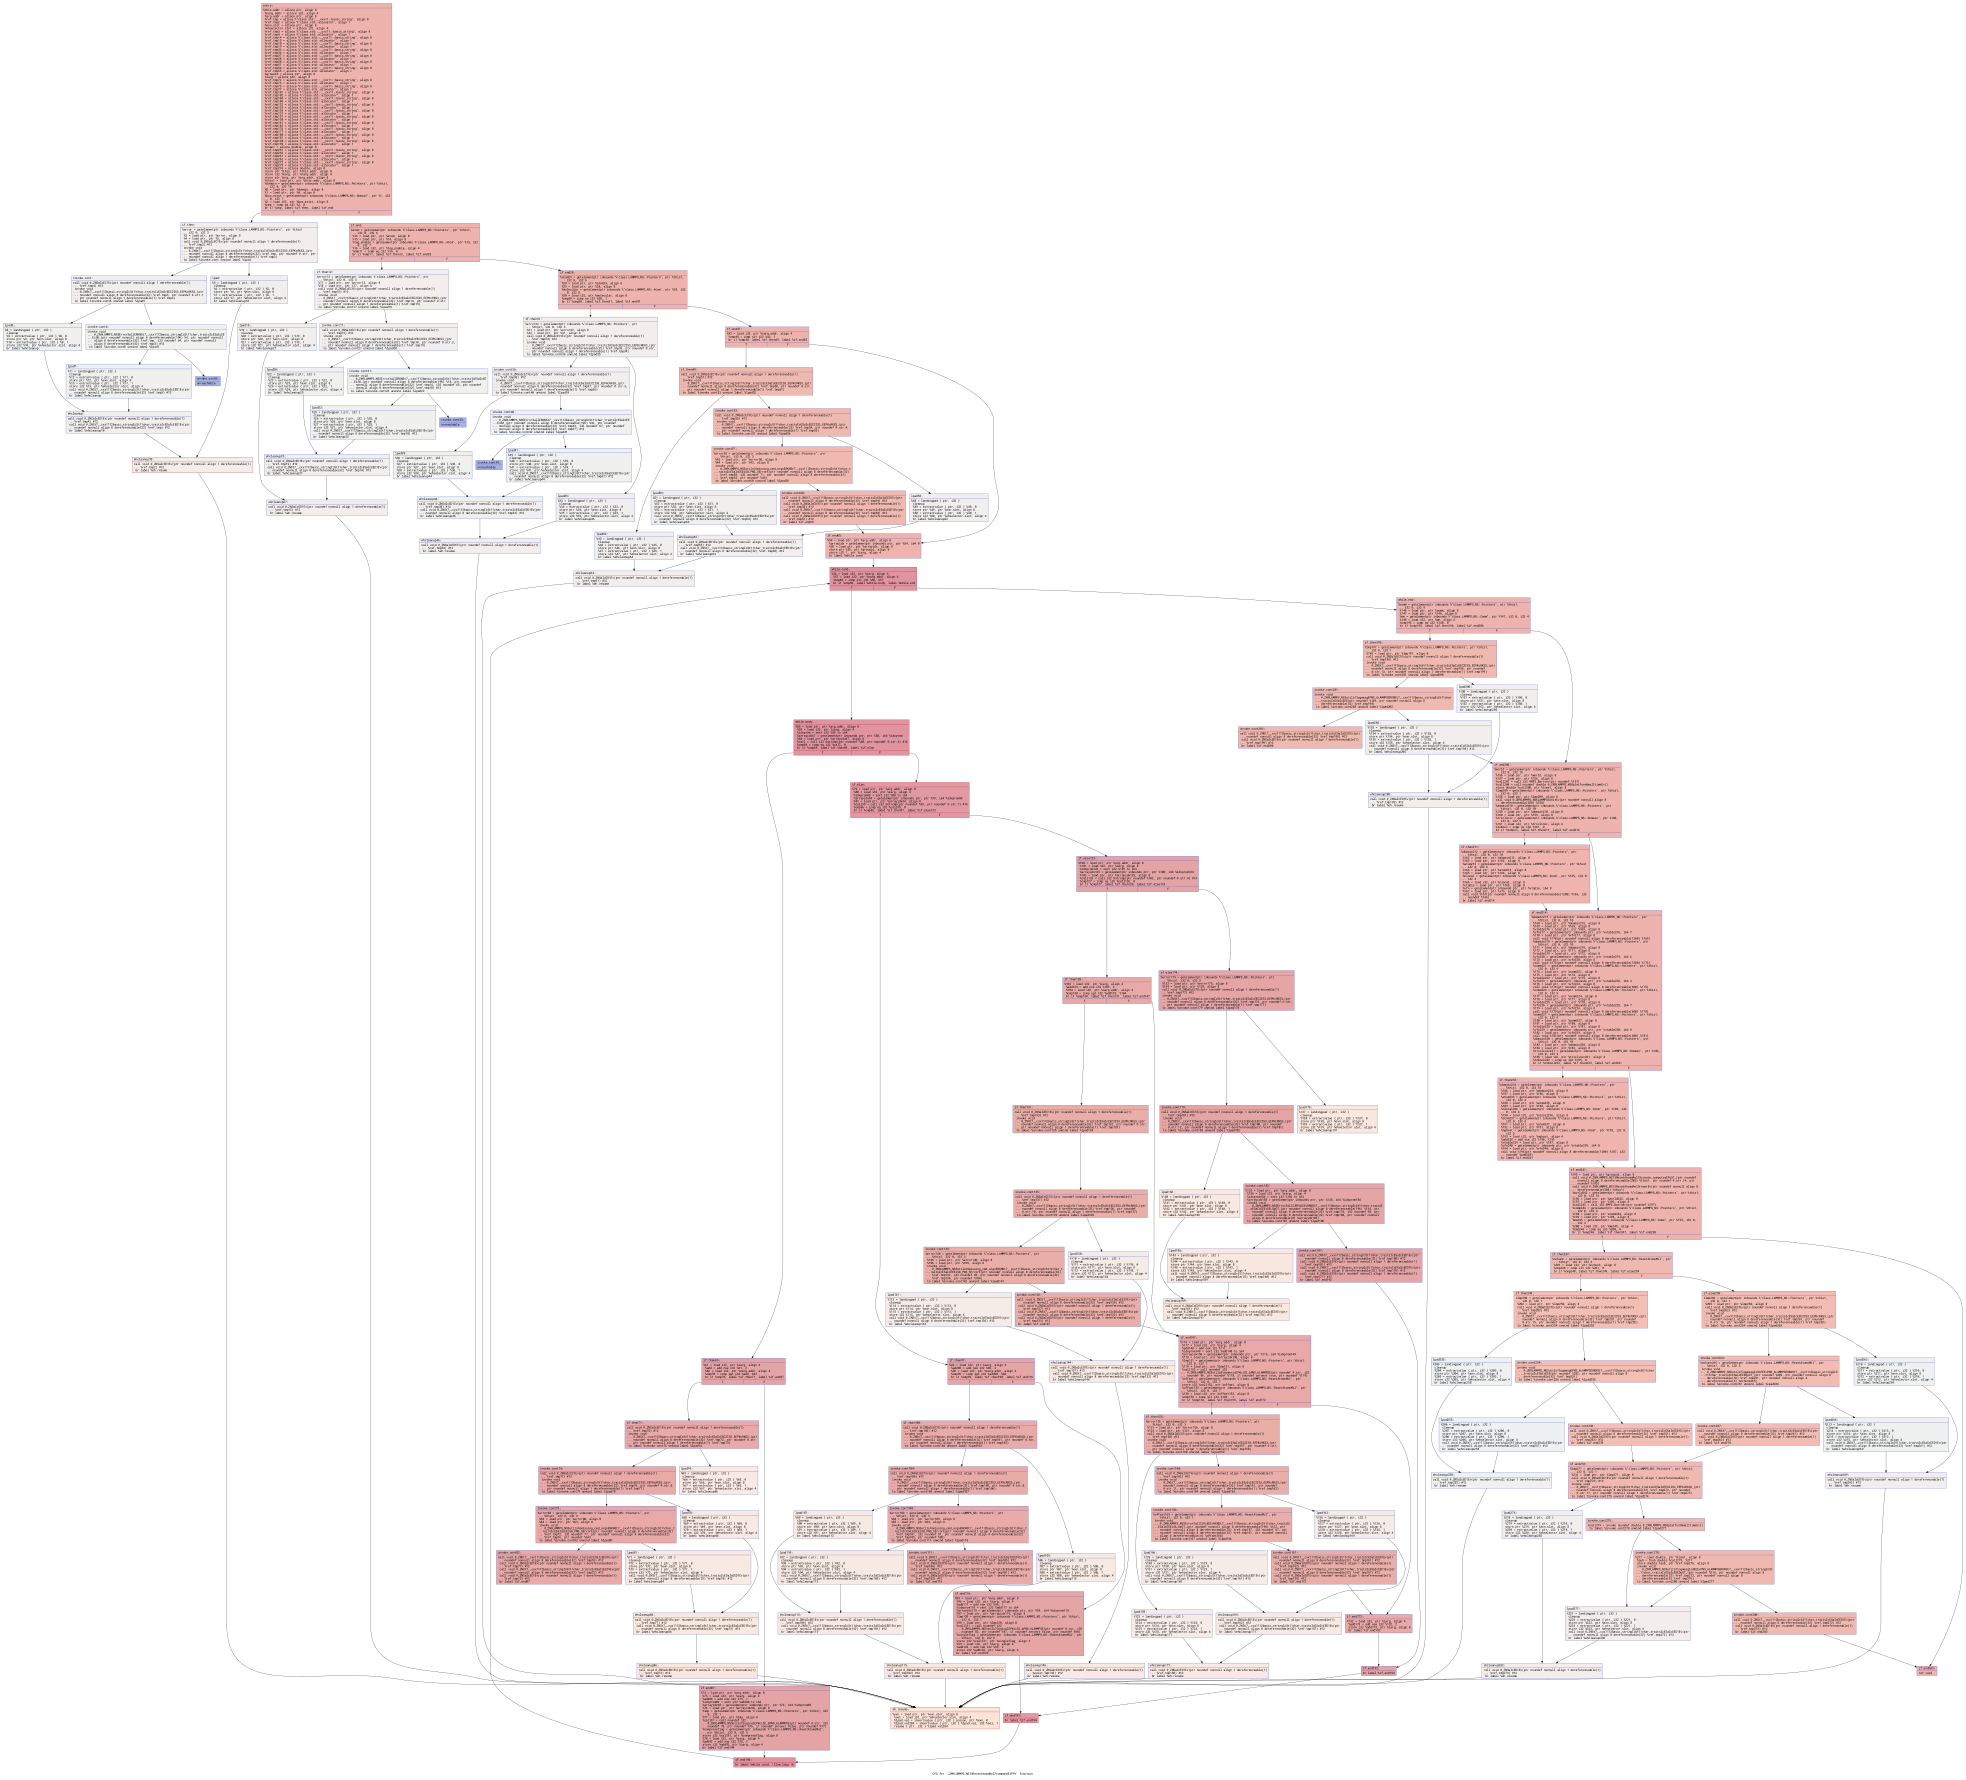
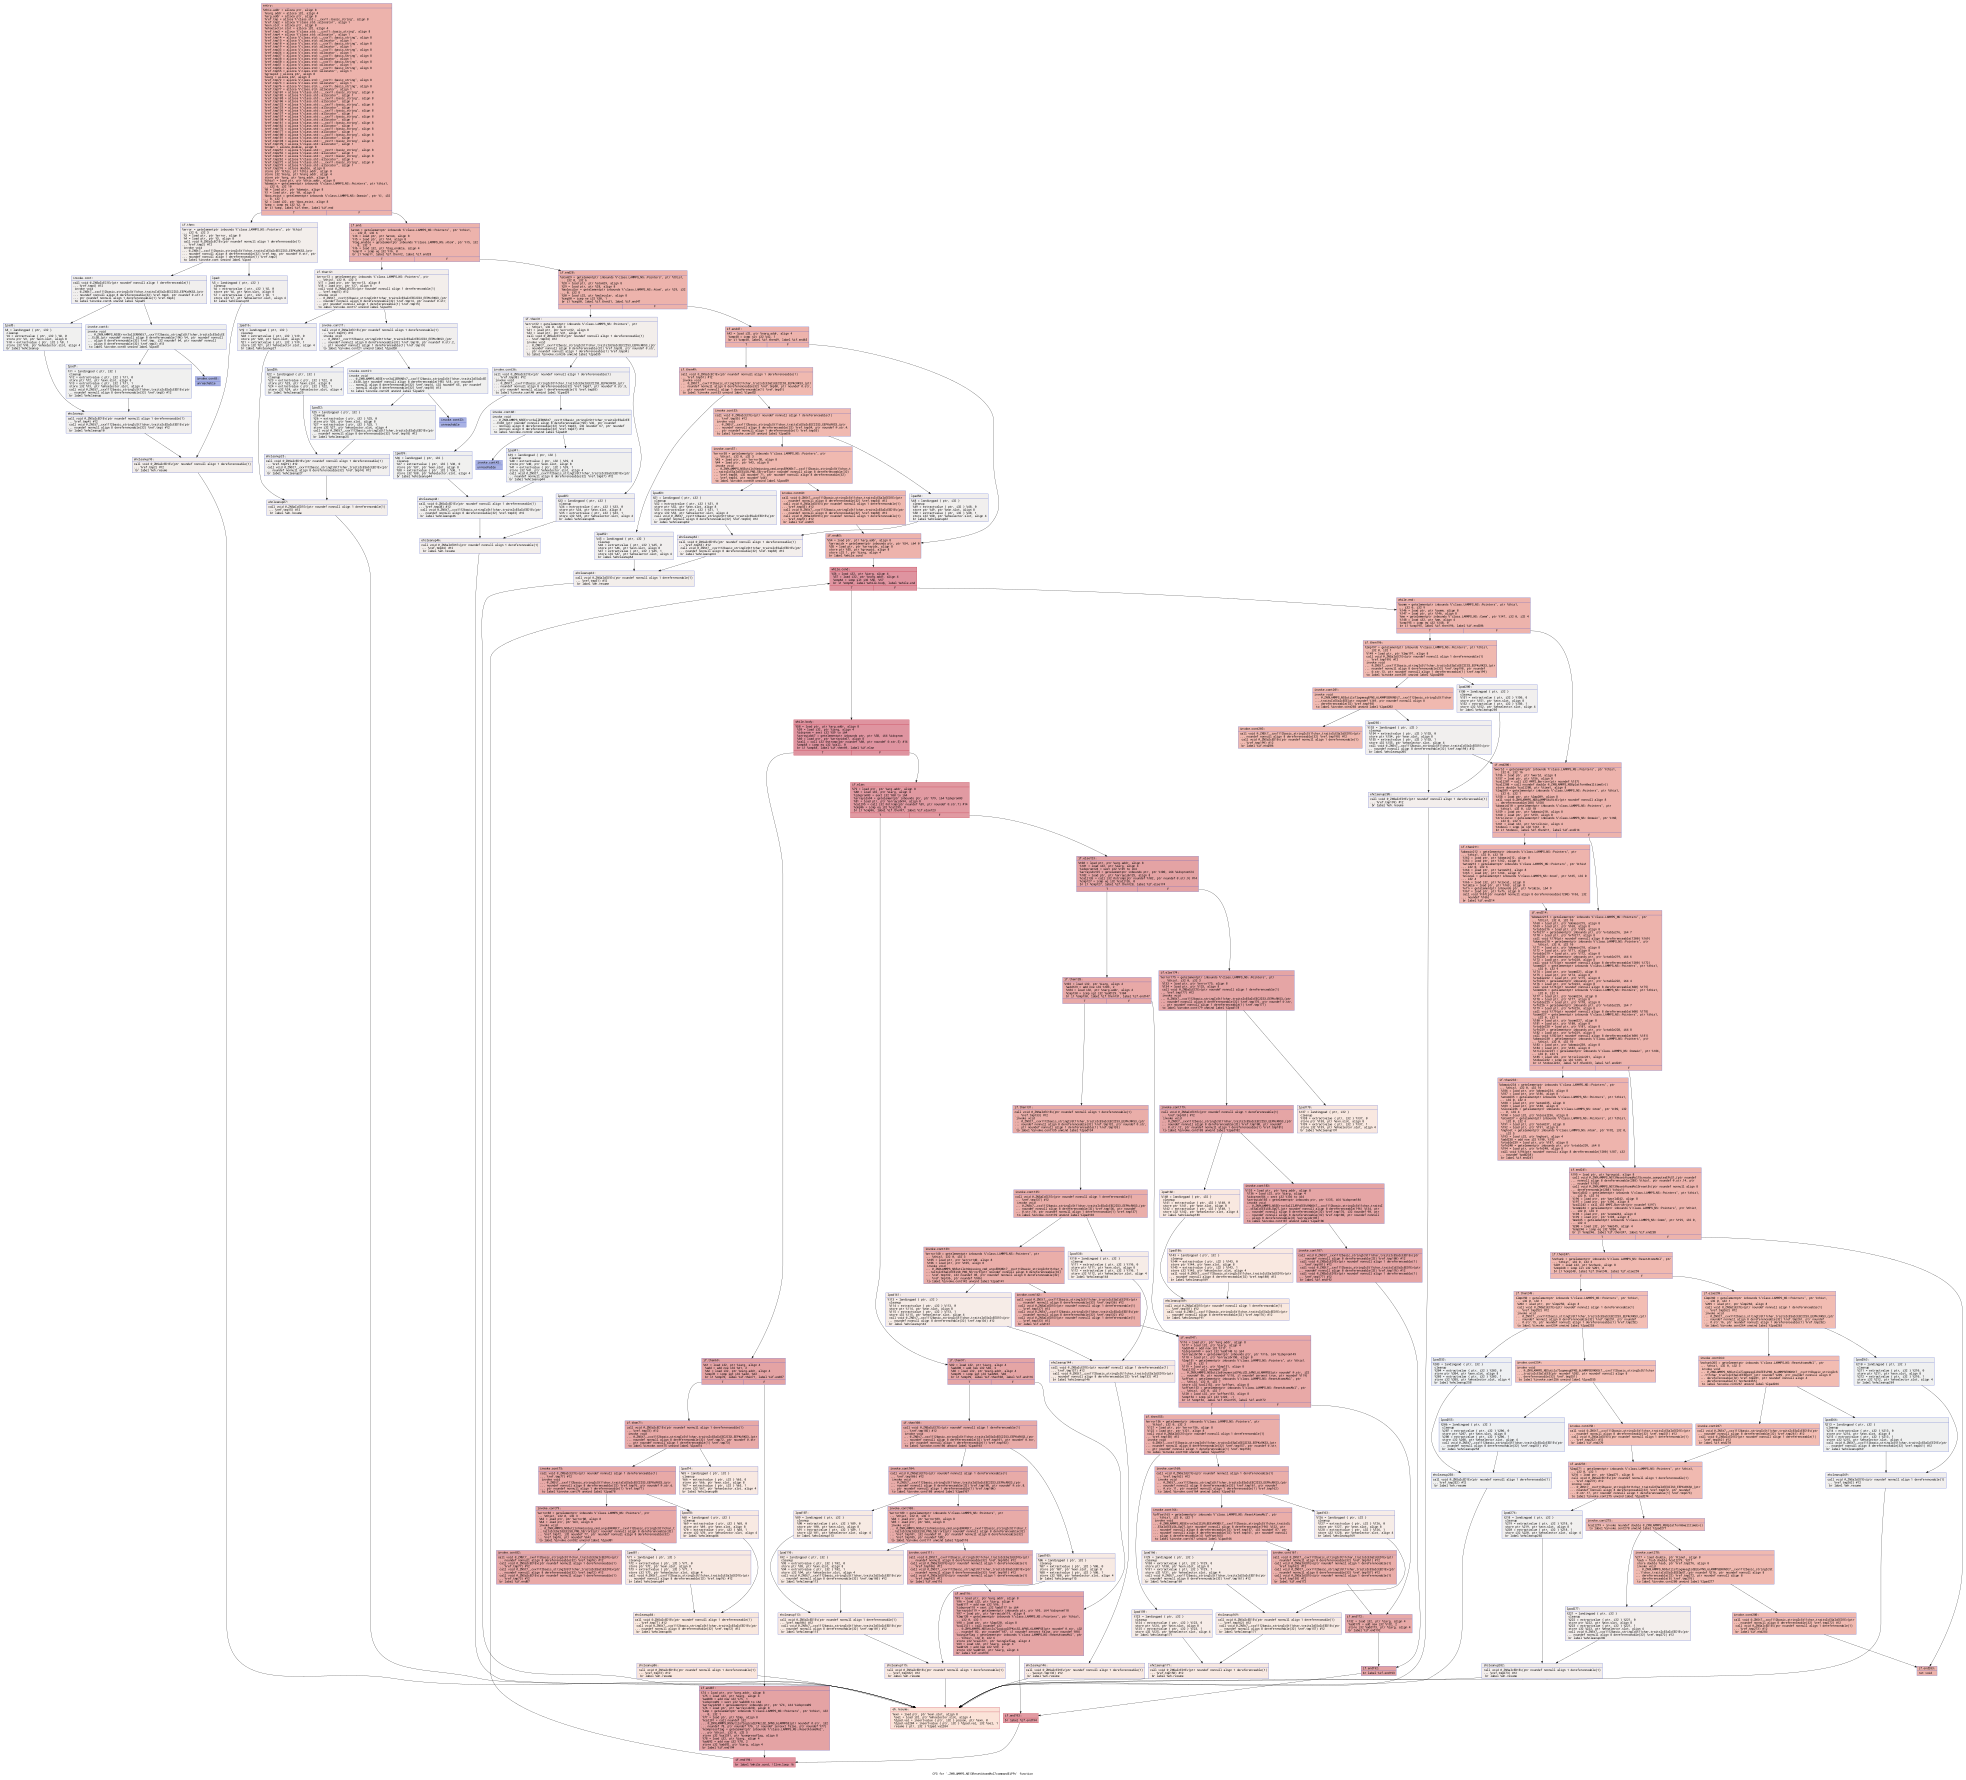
edge "entry:" -> "if.end:": added
node "ehcleanup10:": color #b70d28ff -> #3d50c3ff
edge "ehcleanup84:" -> "ehcleanup86:": removed
